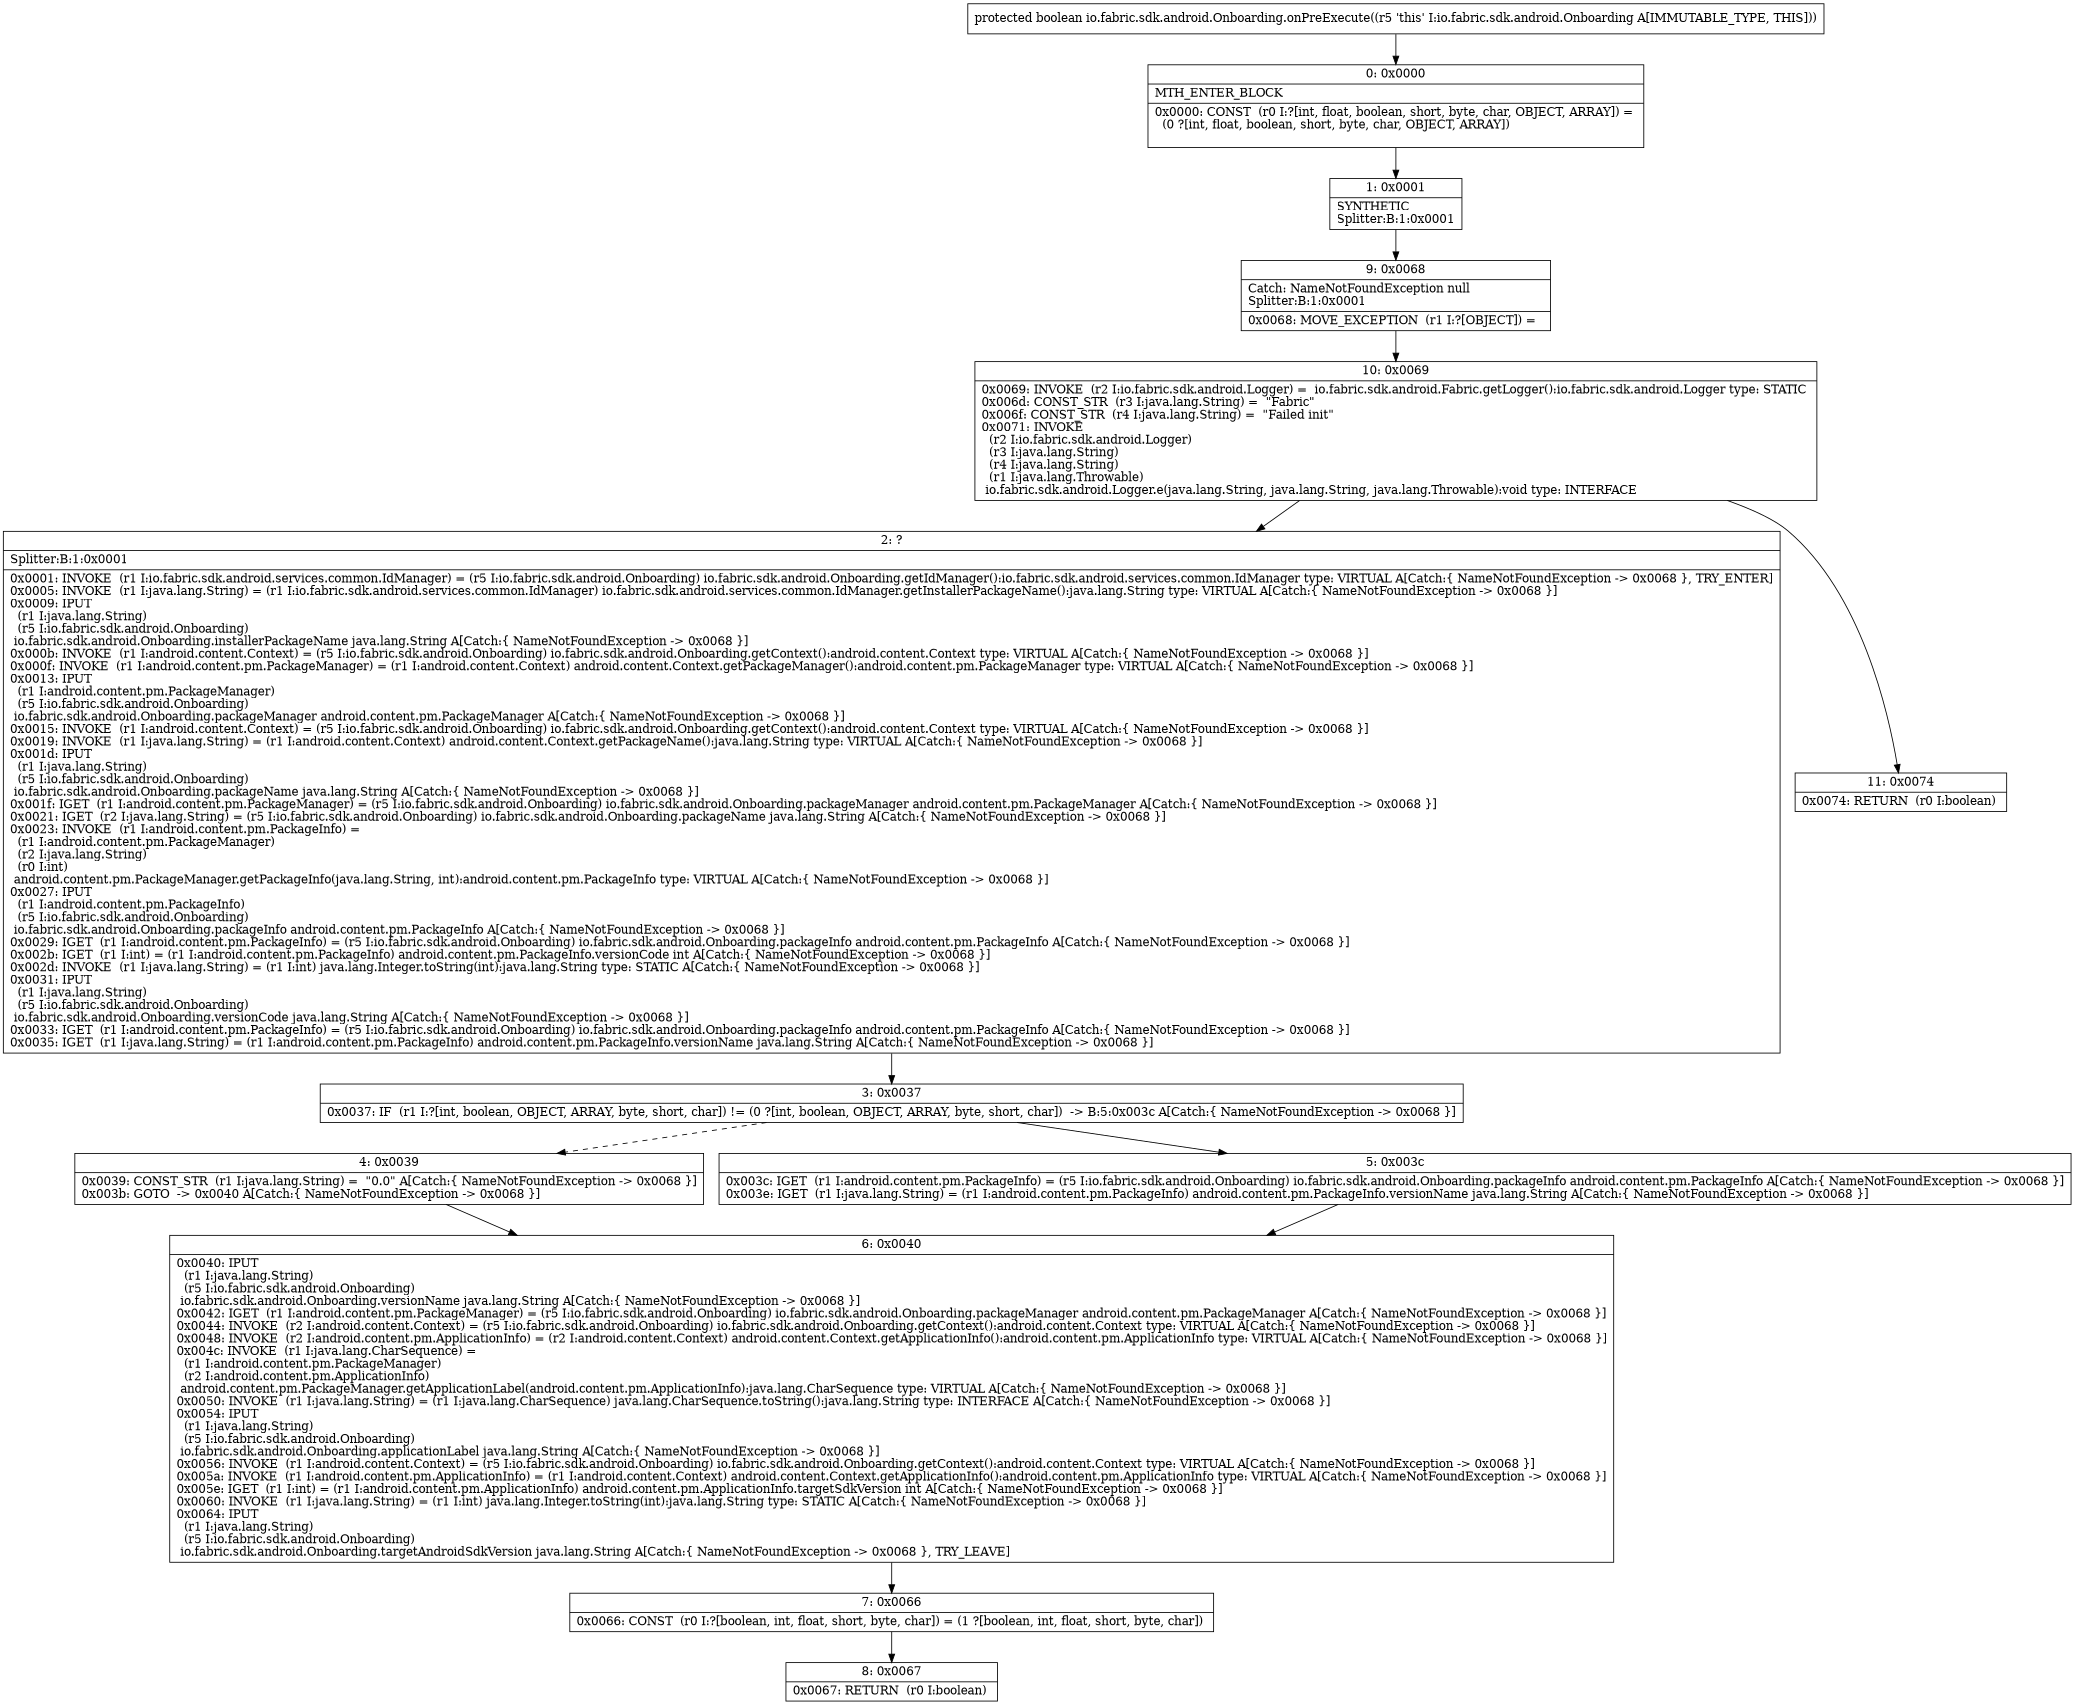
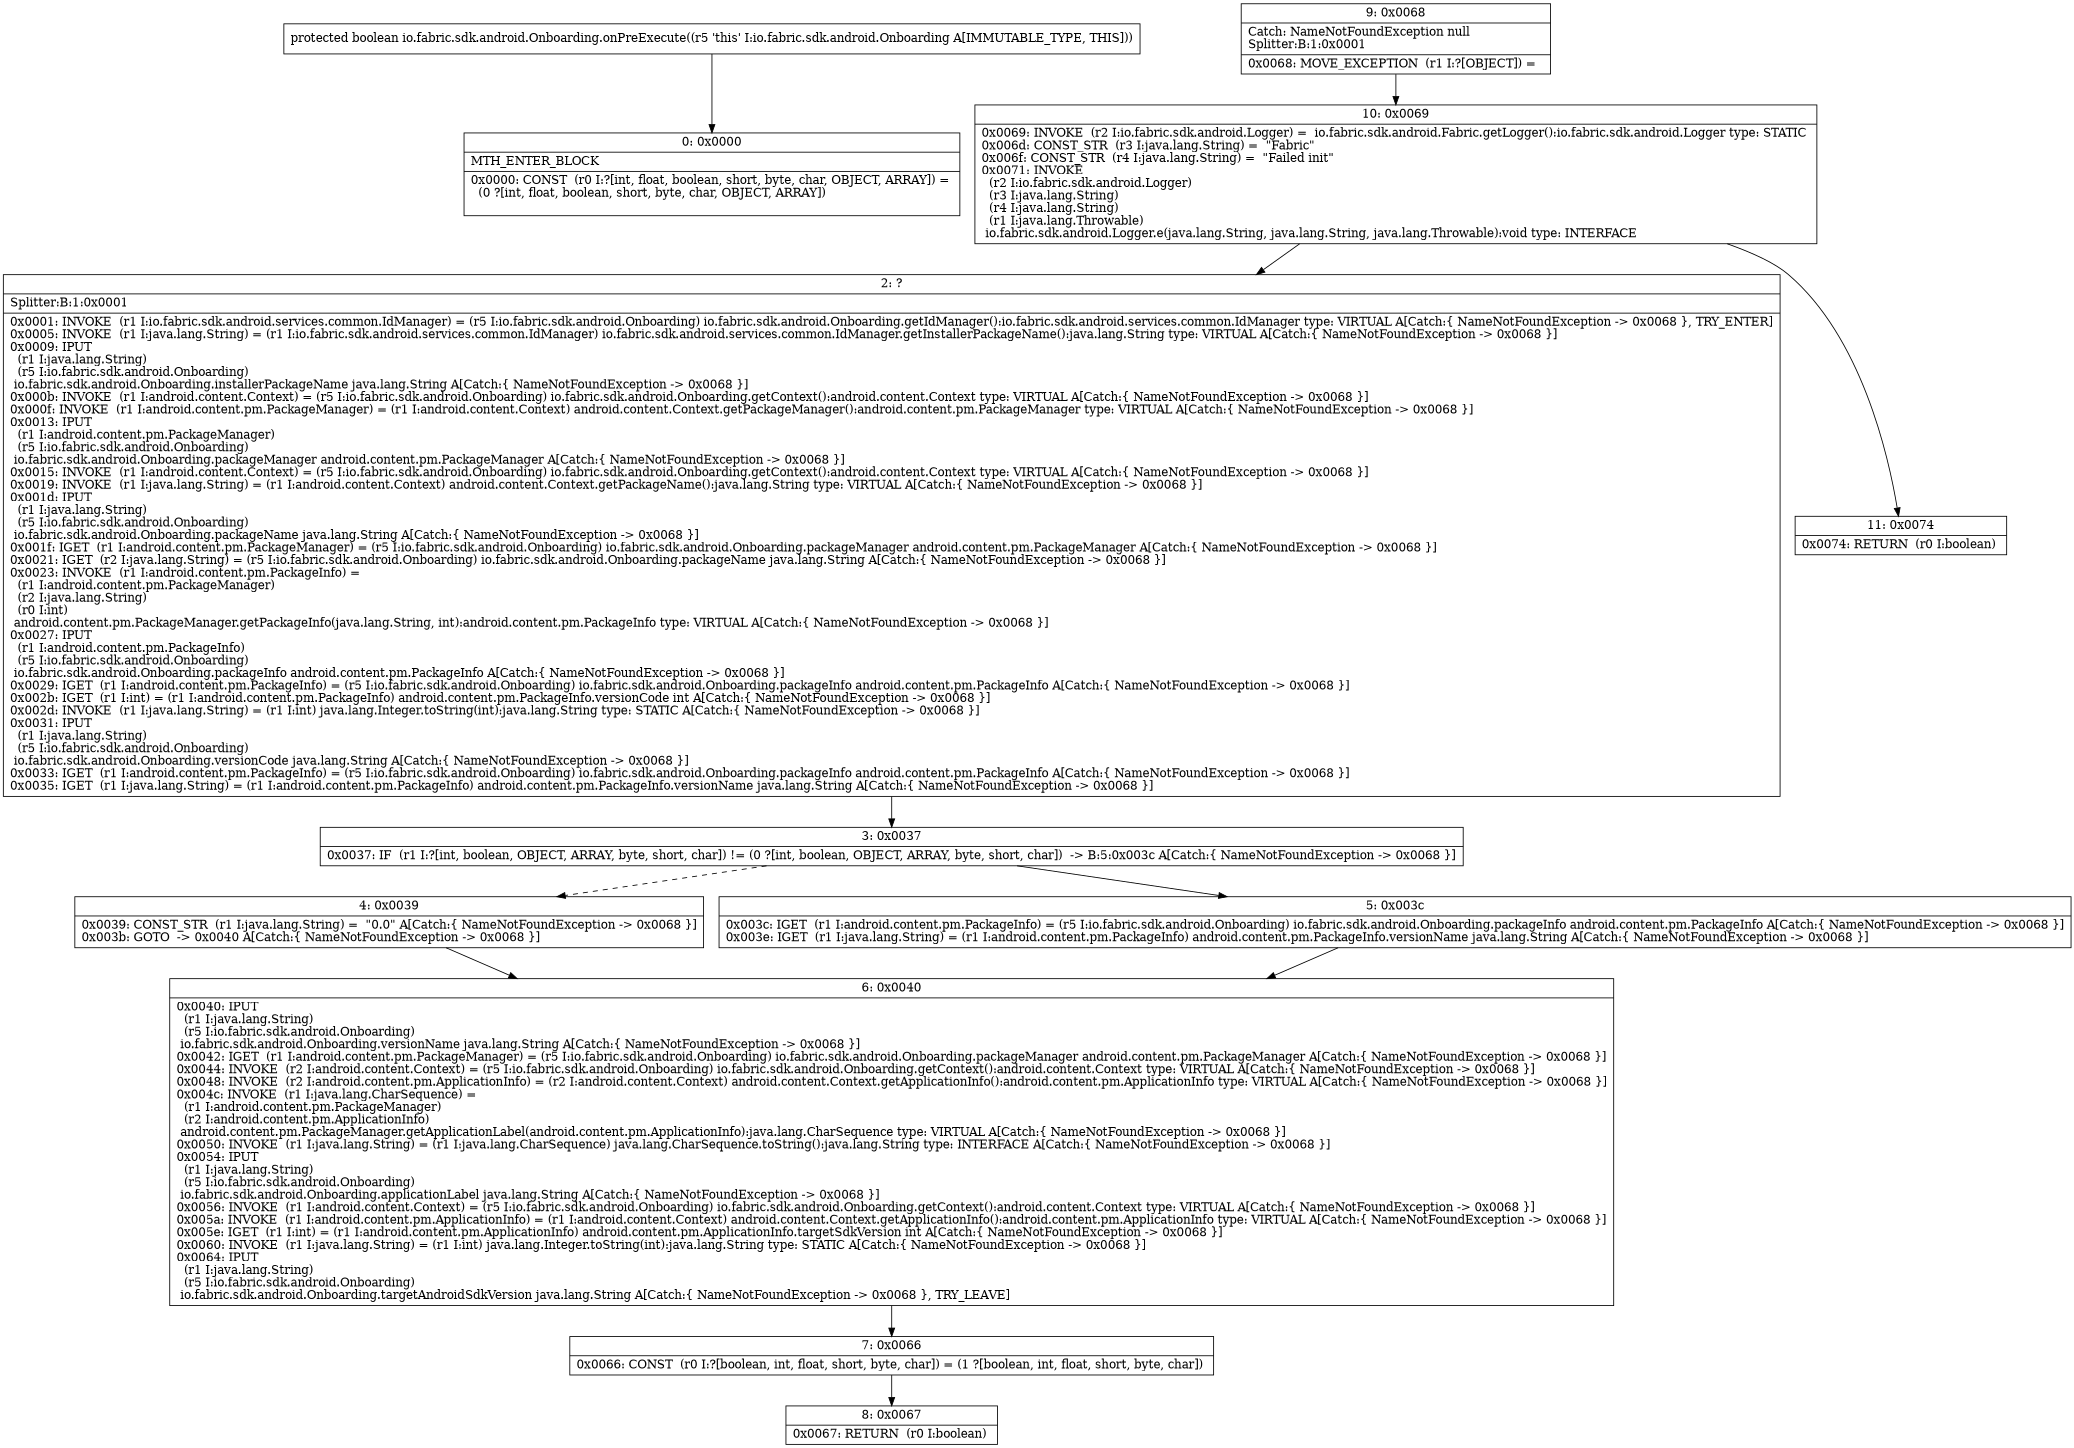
node "1: 0x0001": removed
